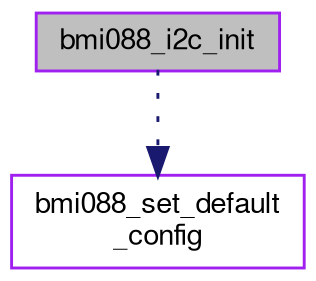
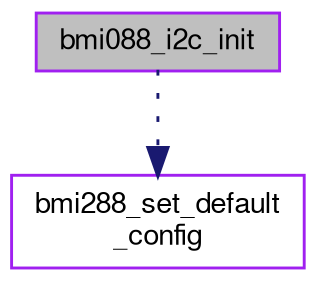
node "bmi088_set_default _config": label "bmi088_set_default _config" -> "bmi288_set_default _config"
